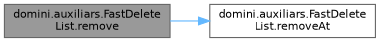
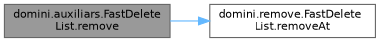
node "domini.auxiliars.FastDelete List.removeAt": label "domini.auxiliars.FastDelete List.removeAt" -> "domini.remove.FastDelete List.removeAt"
